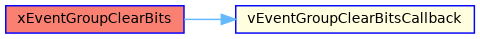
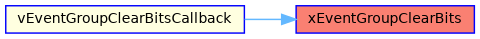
edge "xEventGroupClearBits" -> "vEventGroupClearBitsCallback": reversed
